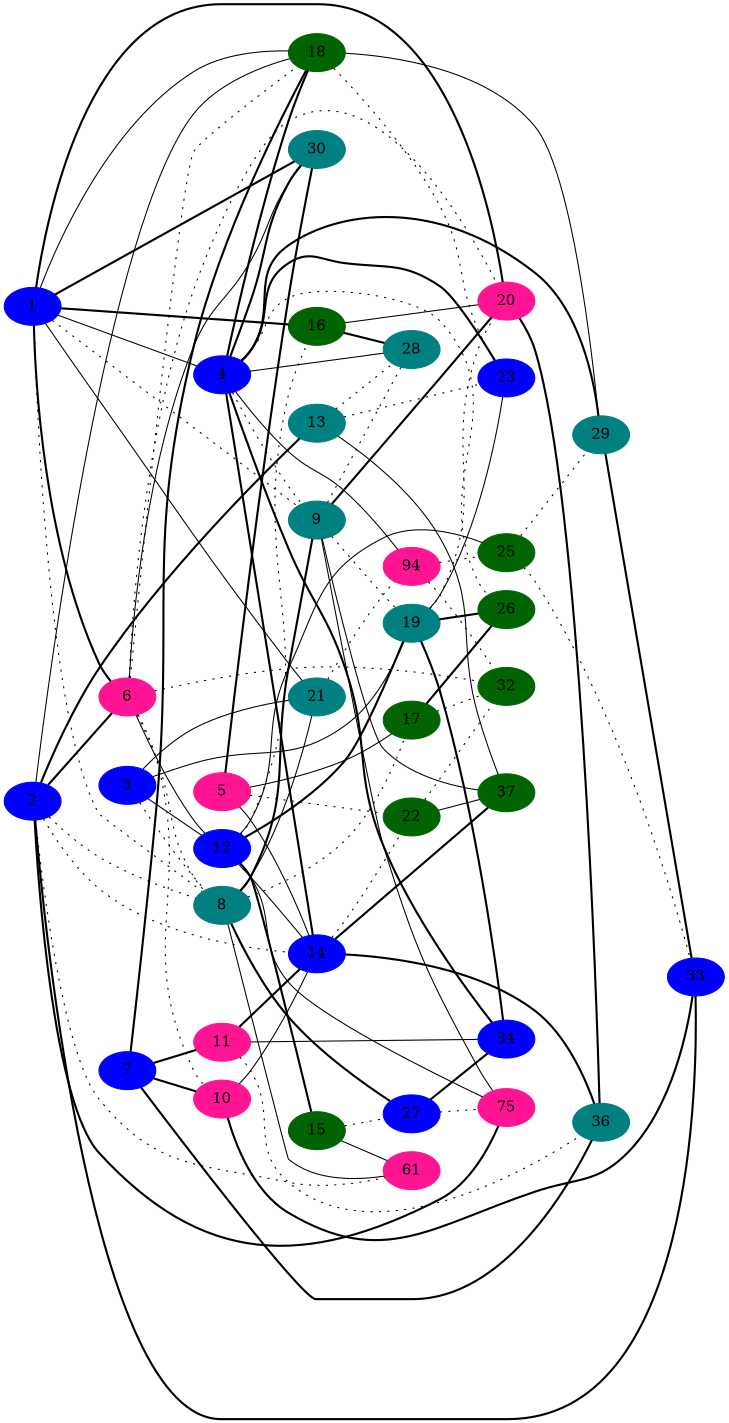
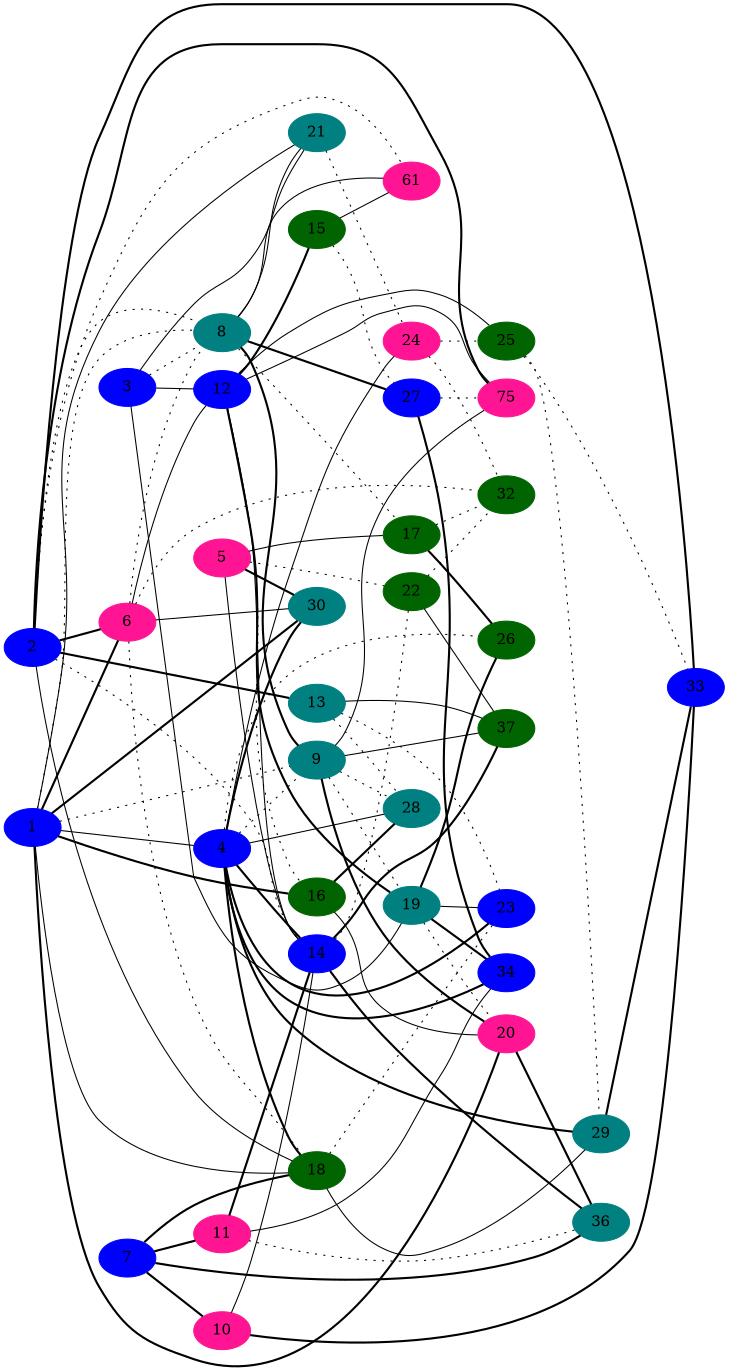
edge "20" -- "6": removed
node "94": label "94" -> "24"
edge "6" -- "10": removed
